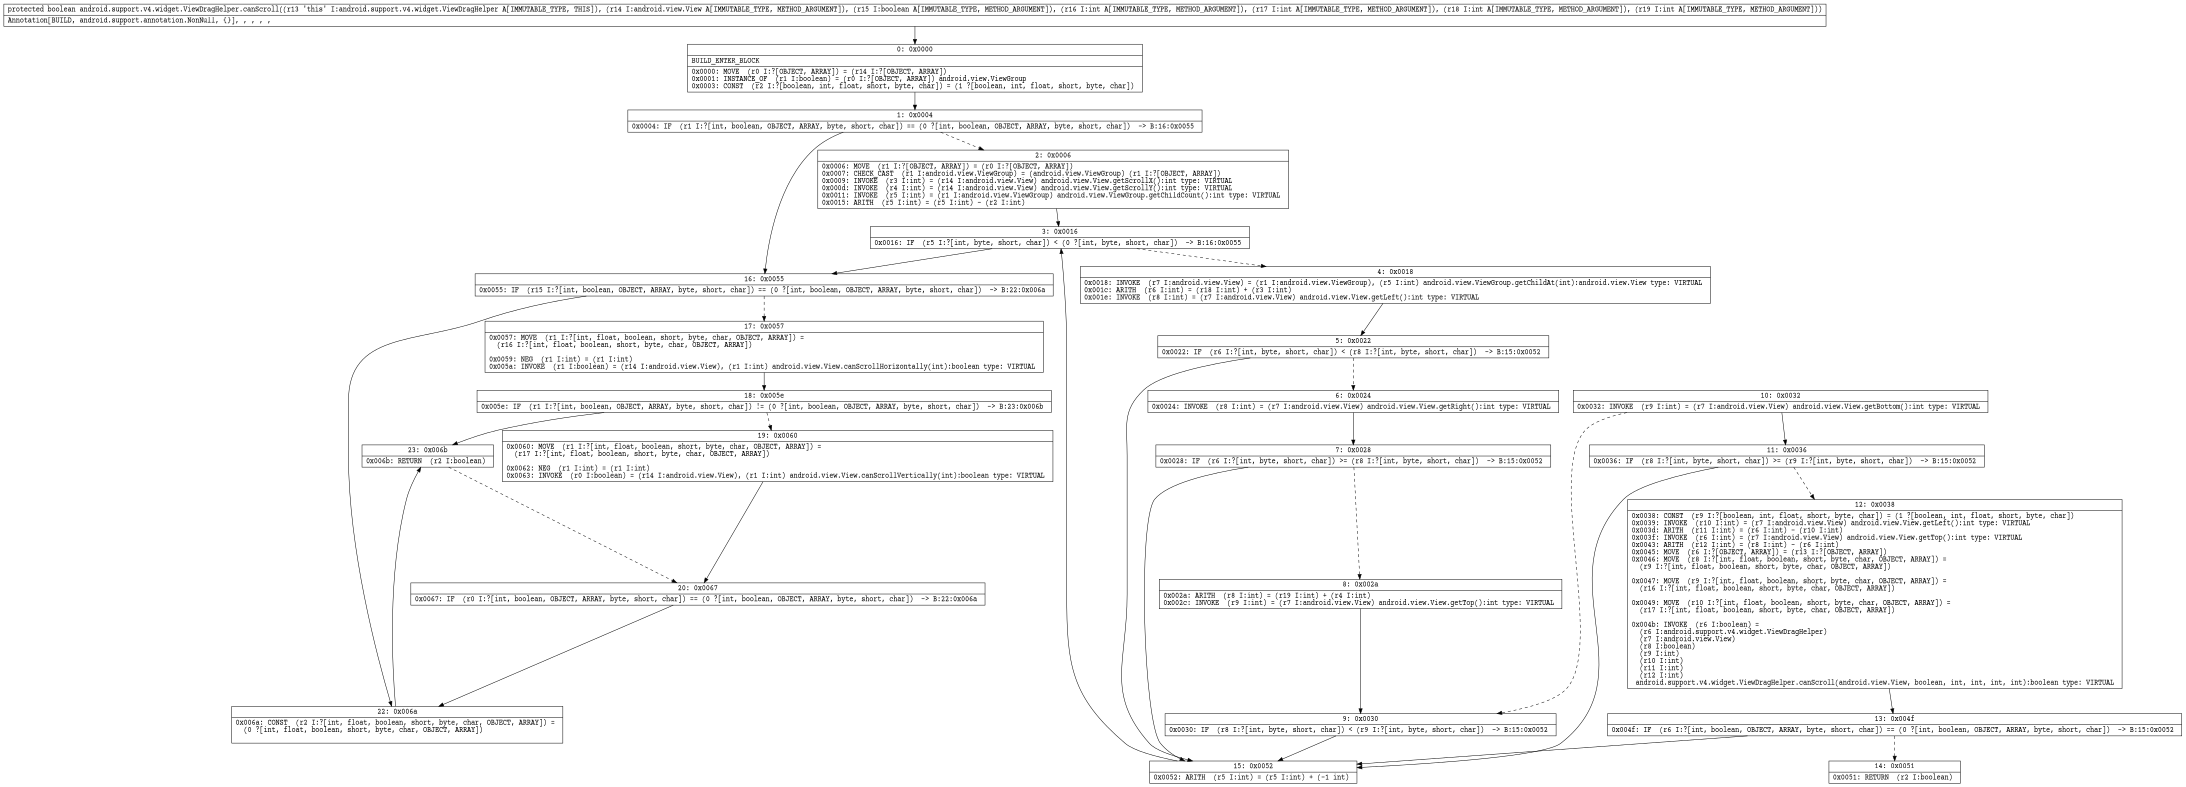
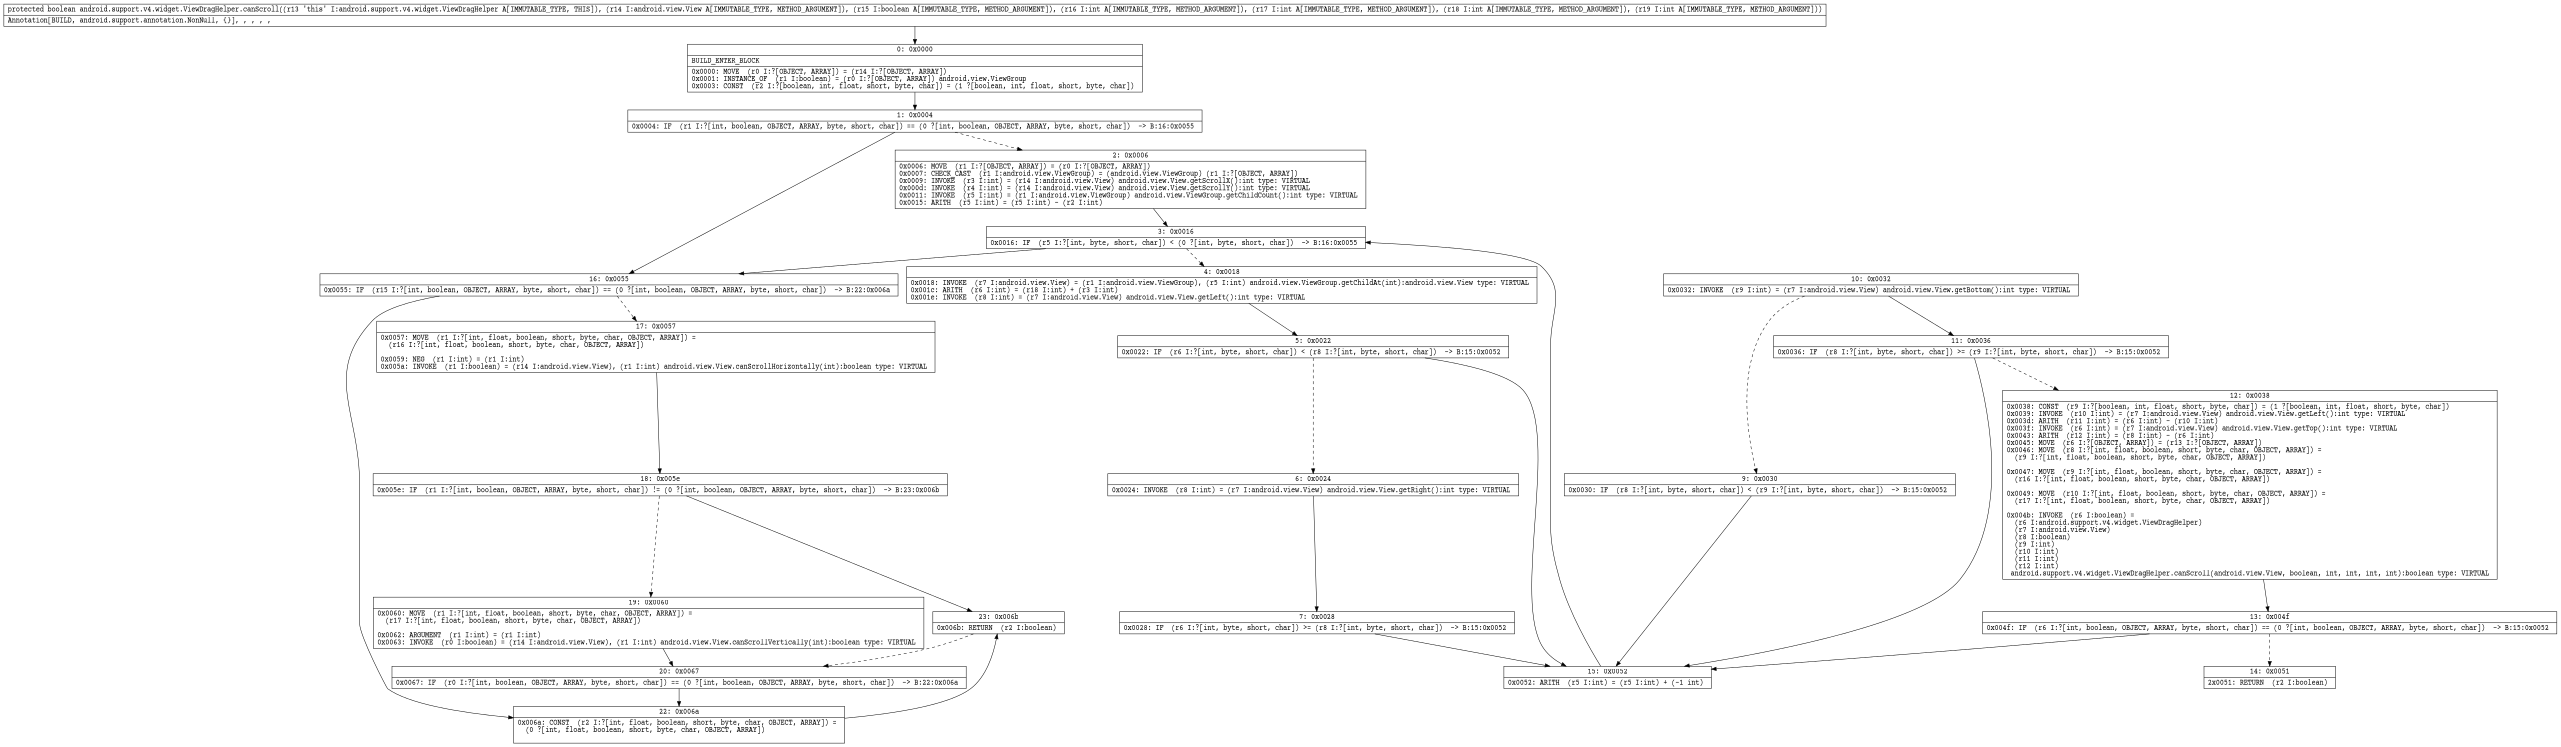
node "19: 0x0060": text "0x0062: NEG  (r1 I:int) = (r1 I:int)" -> "0x0062: ARGUMENT  (r1 I:int) = (r1 I:int)"
node "8: 0x002a": removed
node "14: 0x0051": text "0x0051: RETURN  (r2 I:boolean)" -> "2x0051: RETURN  (r2 I:boolean)"
